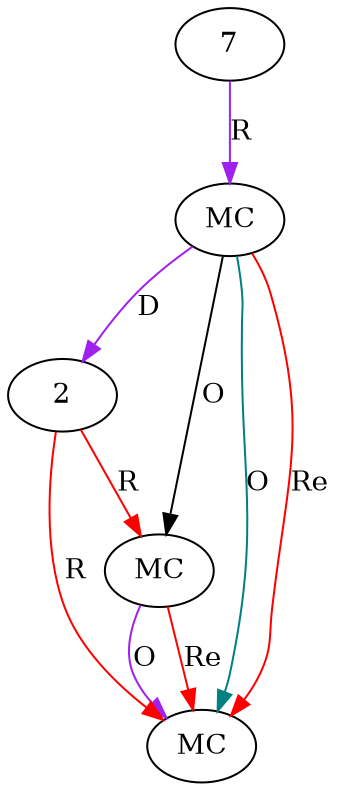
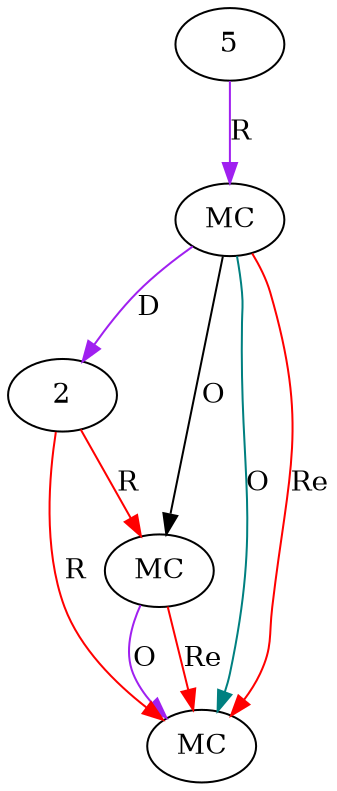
node "7": label "7" -> "5"
